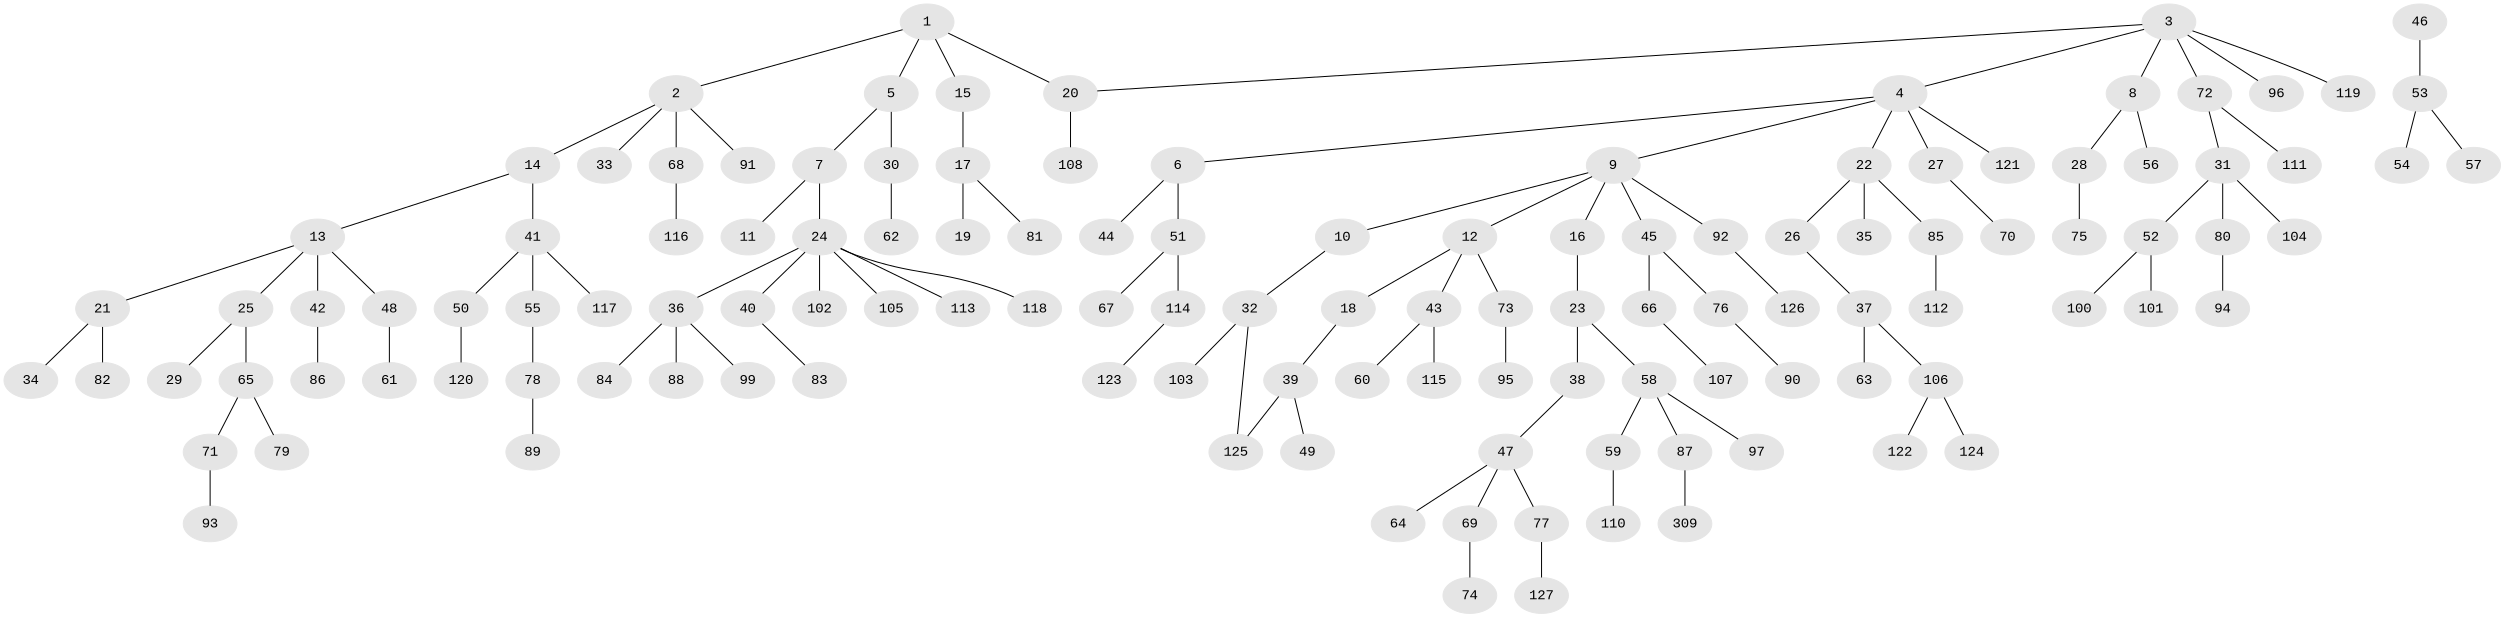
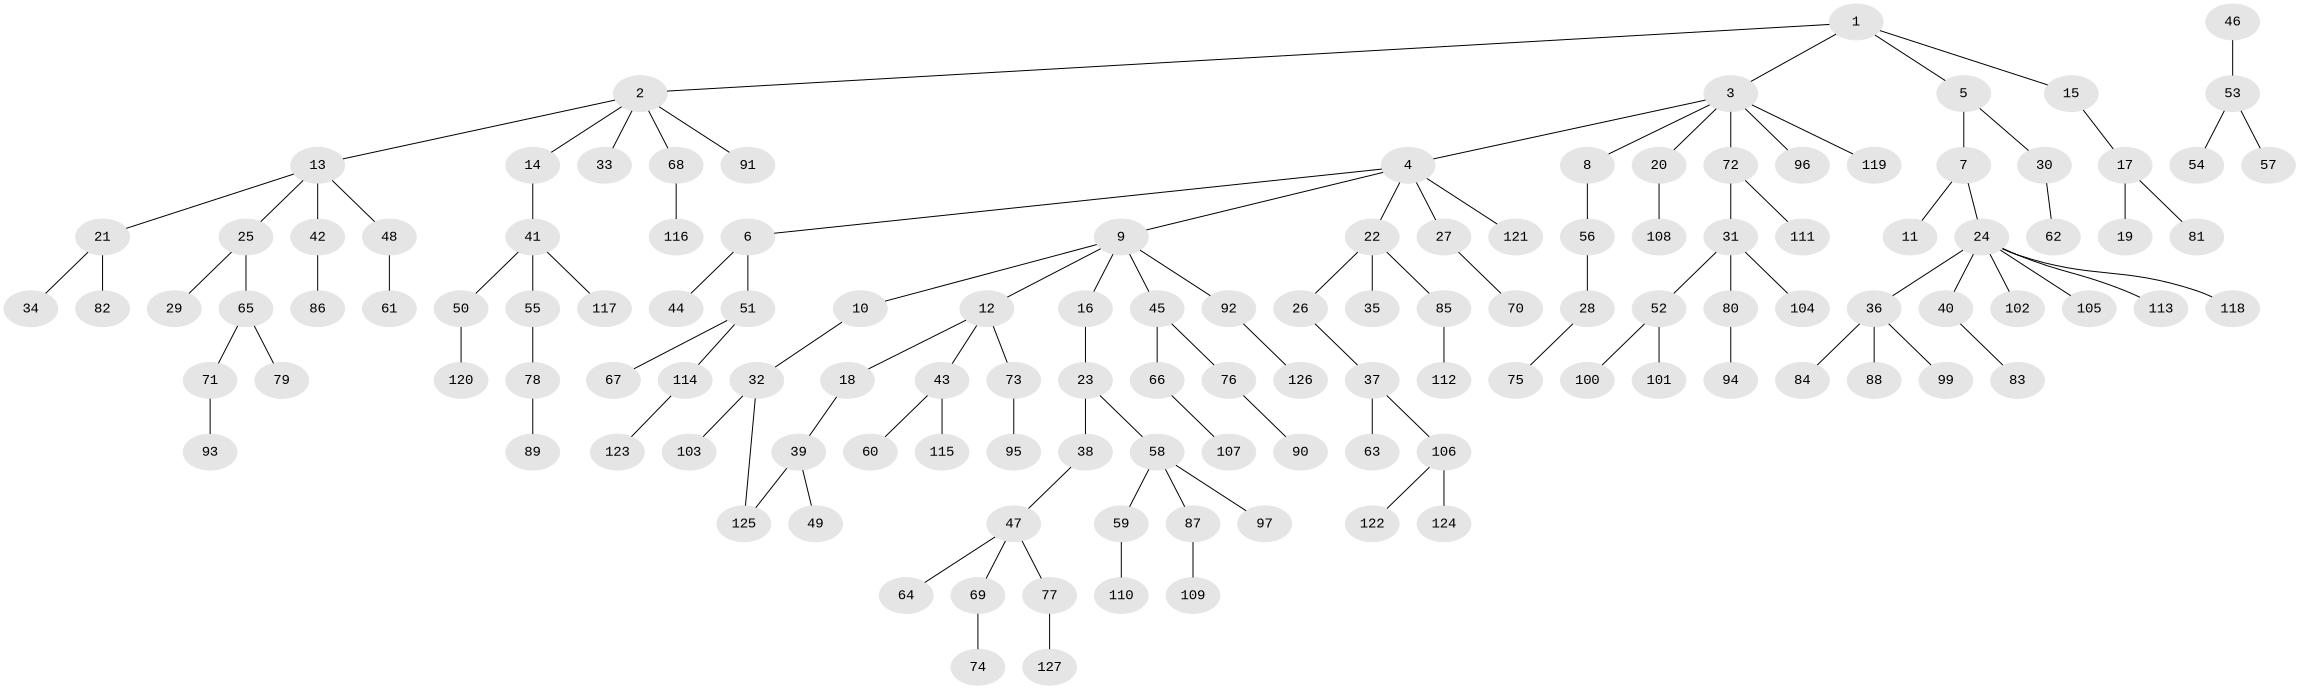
edge "1" -- "20": now "1" -- "3"
edge "8" -- "28": now "56" -- "28"
edge "14" -- "13": now "2" -- "13"
node "309": label "309" -> "109"
